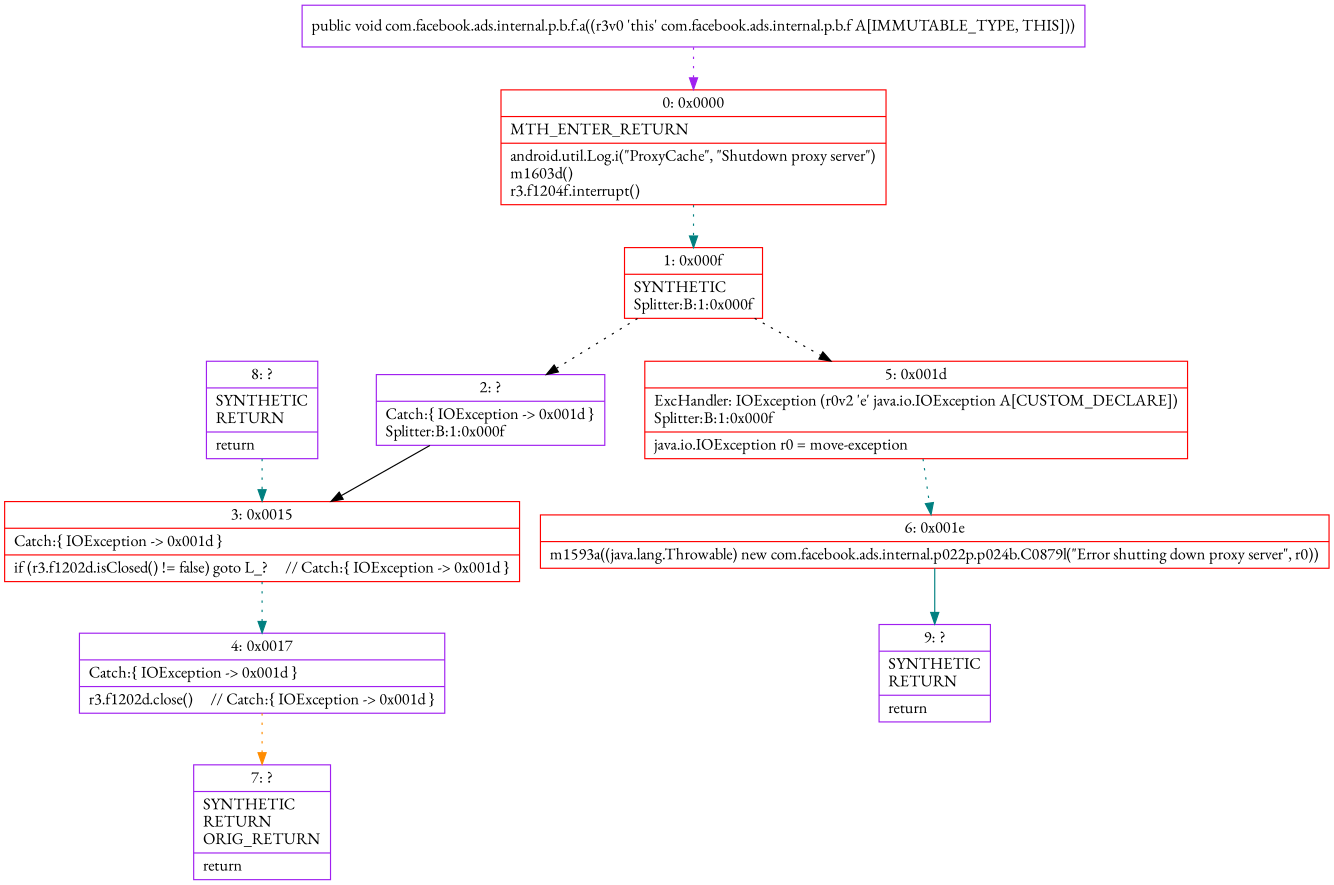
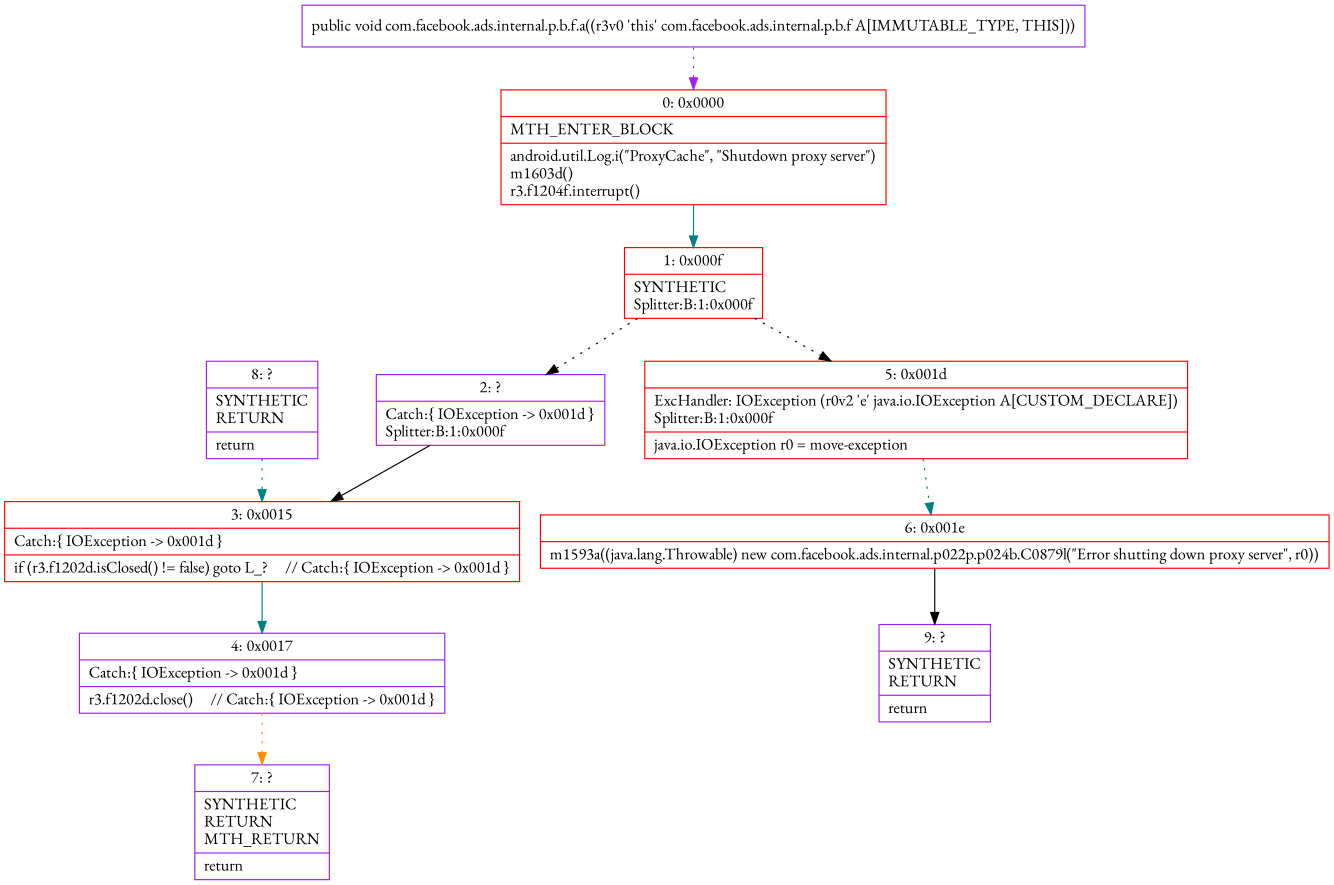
node "0: 0x0000": text "MTH_ENTER_RETURN" -> "MTH_ENTER_BLOCK"
edge "0: 0x0000" -> "1: 0x000f": style dotted -> solid
edge "6: 0x001e" -> "9: ?": color teal -> black
edge "3: 0x0015" -> "4: 0x0017": style dotted -> solid
node "7: ?": text "ORIG_RETURN" -> "MTH_RETURN"
